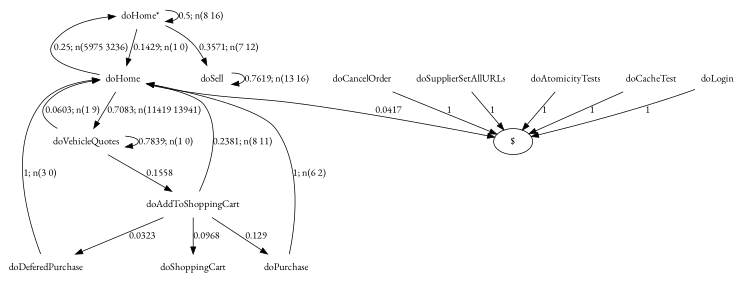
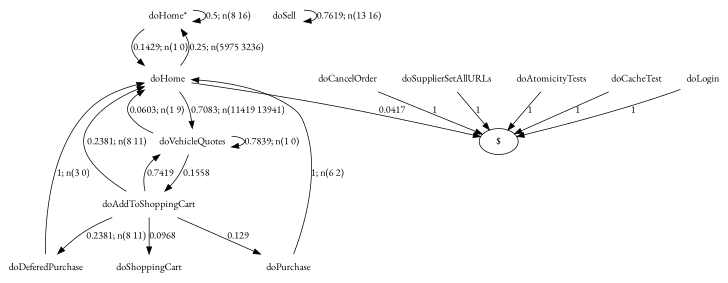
edge "doHome*" -> "doSell": removed, label "0.3571; n(7 12)"
edge "doAddToShoppingCart" -> "doVehicleQuotes": added, label "0.7419"
edge "doAddToShoppingCart" -> "doDeferedPurchase": label "0.0323" -> "0.2381; n(8 11)"
